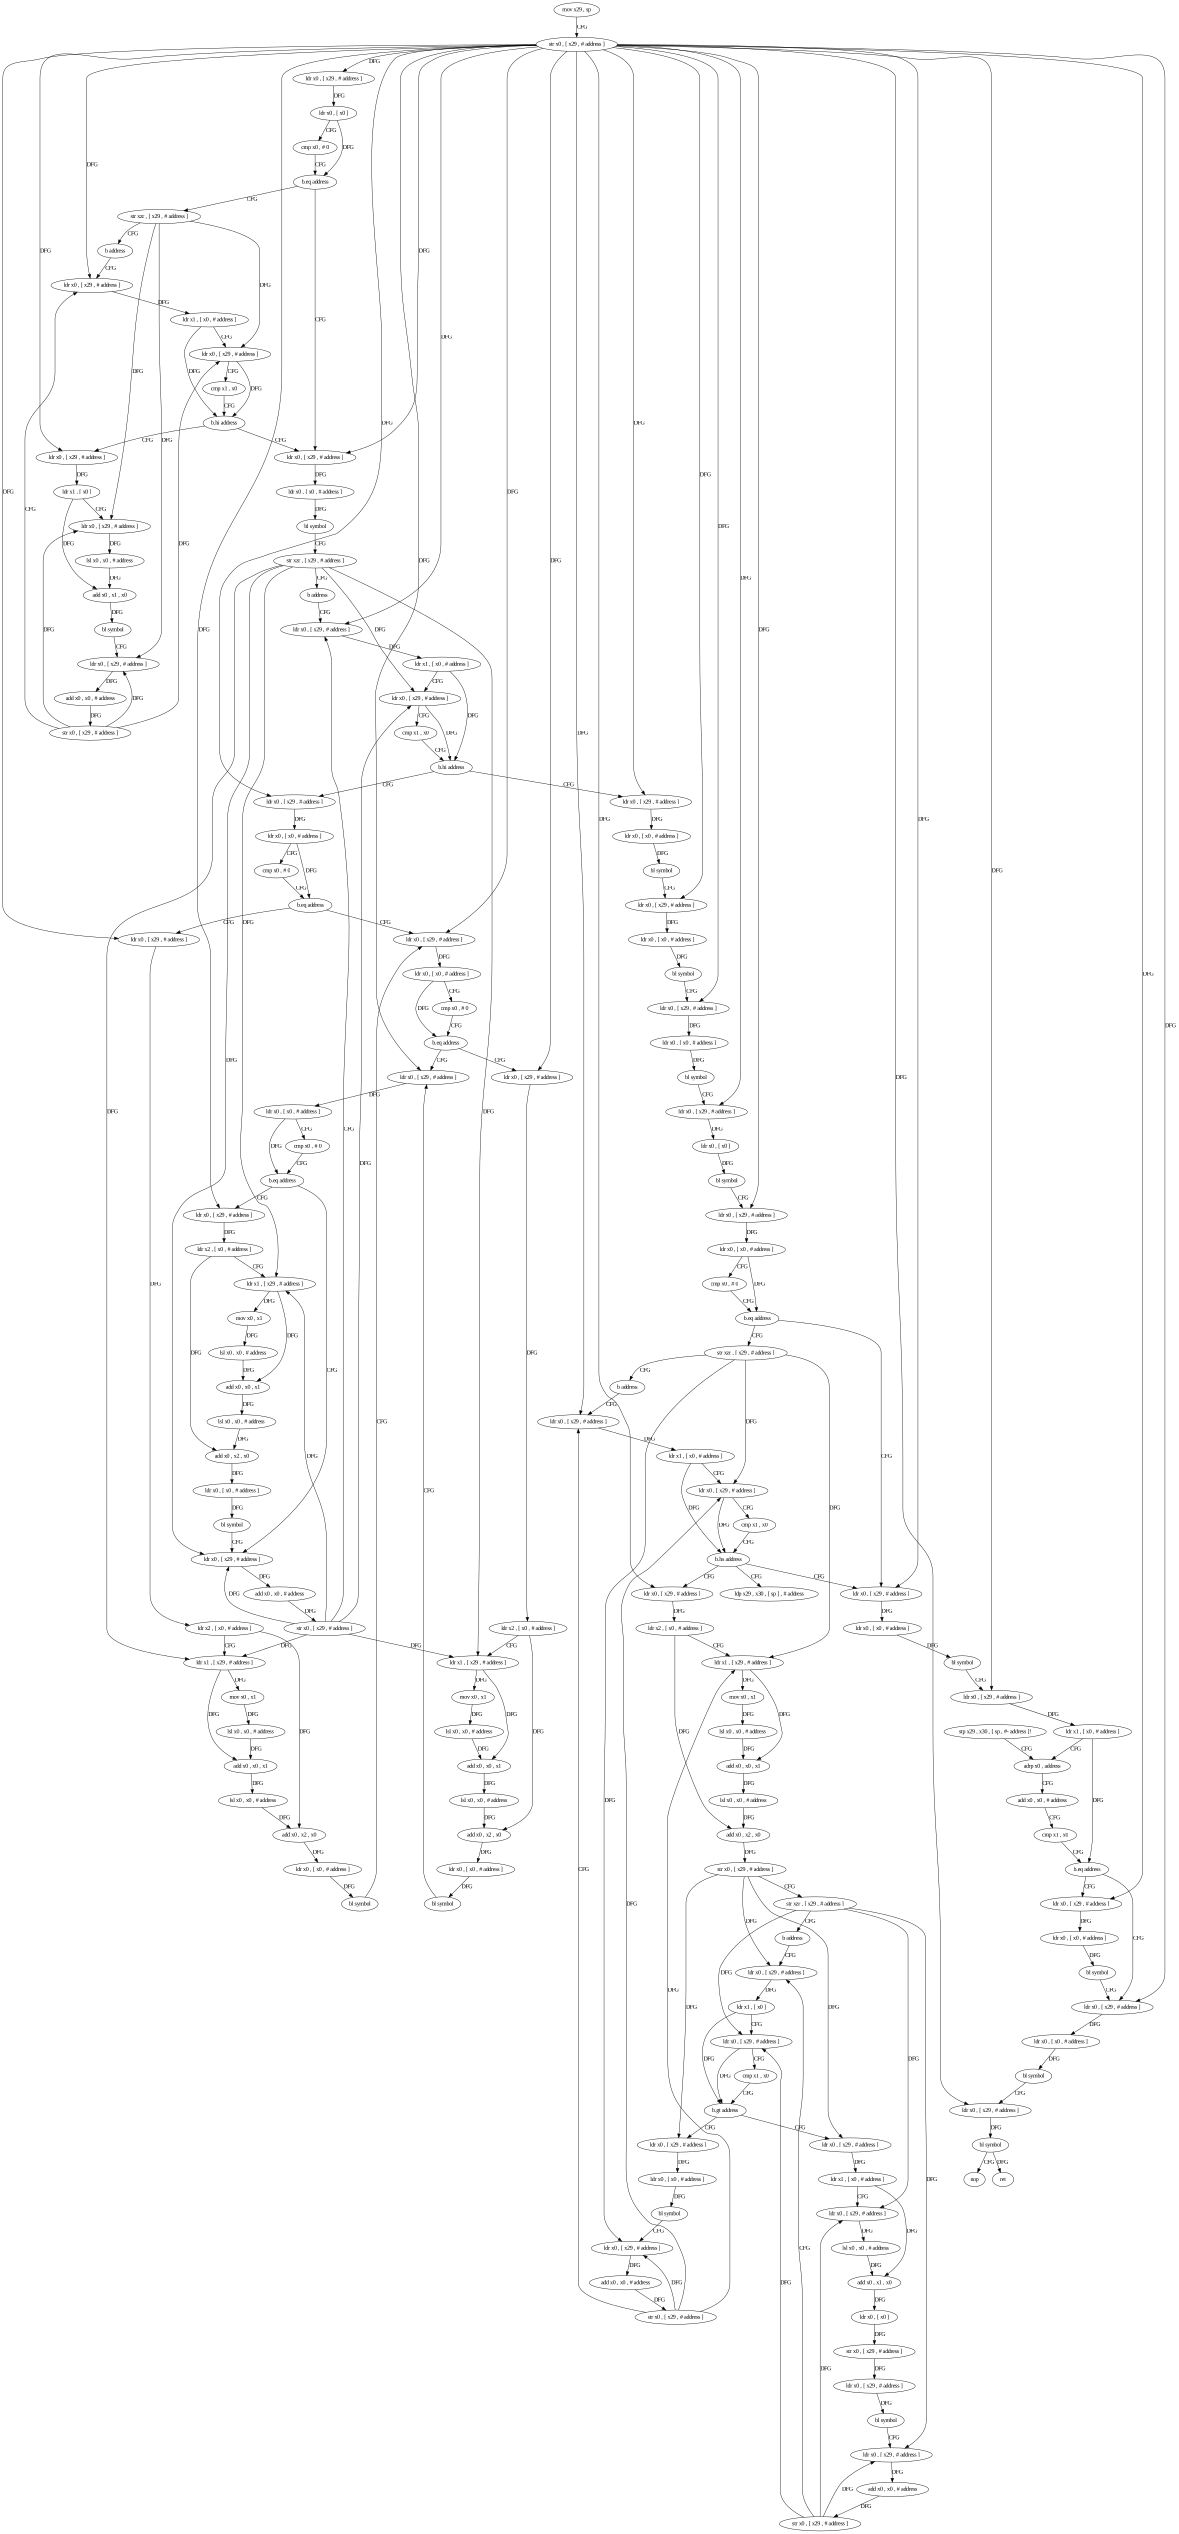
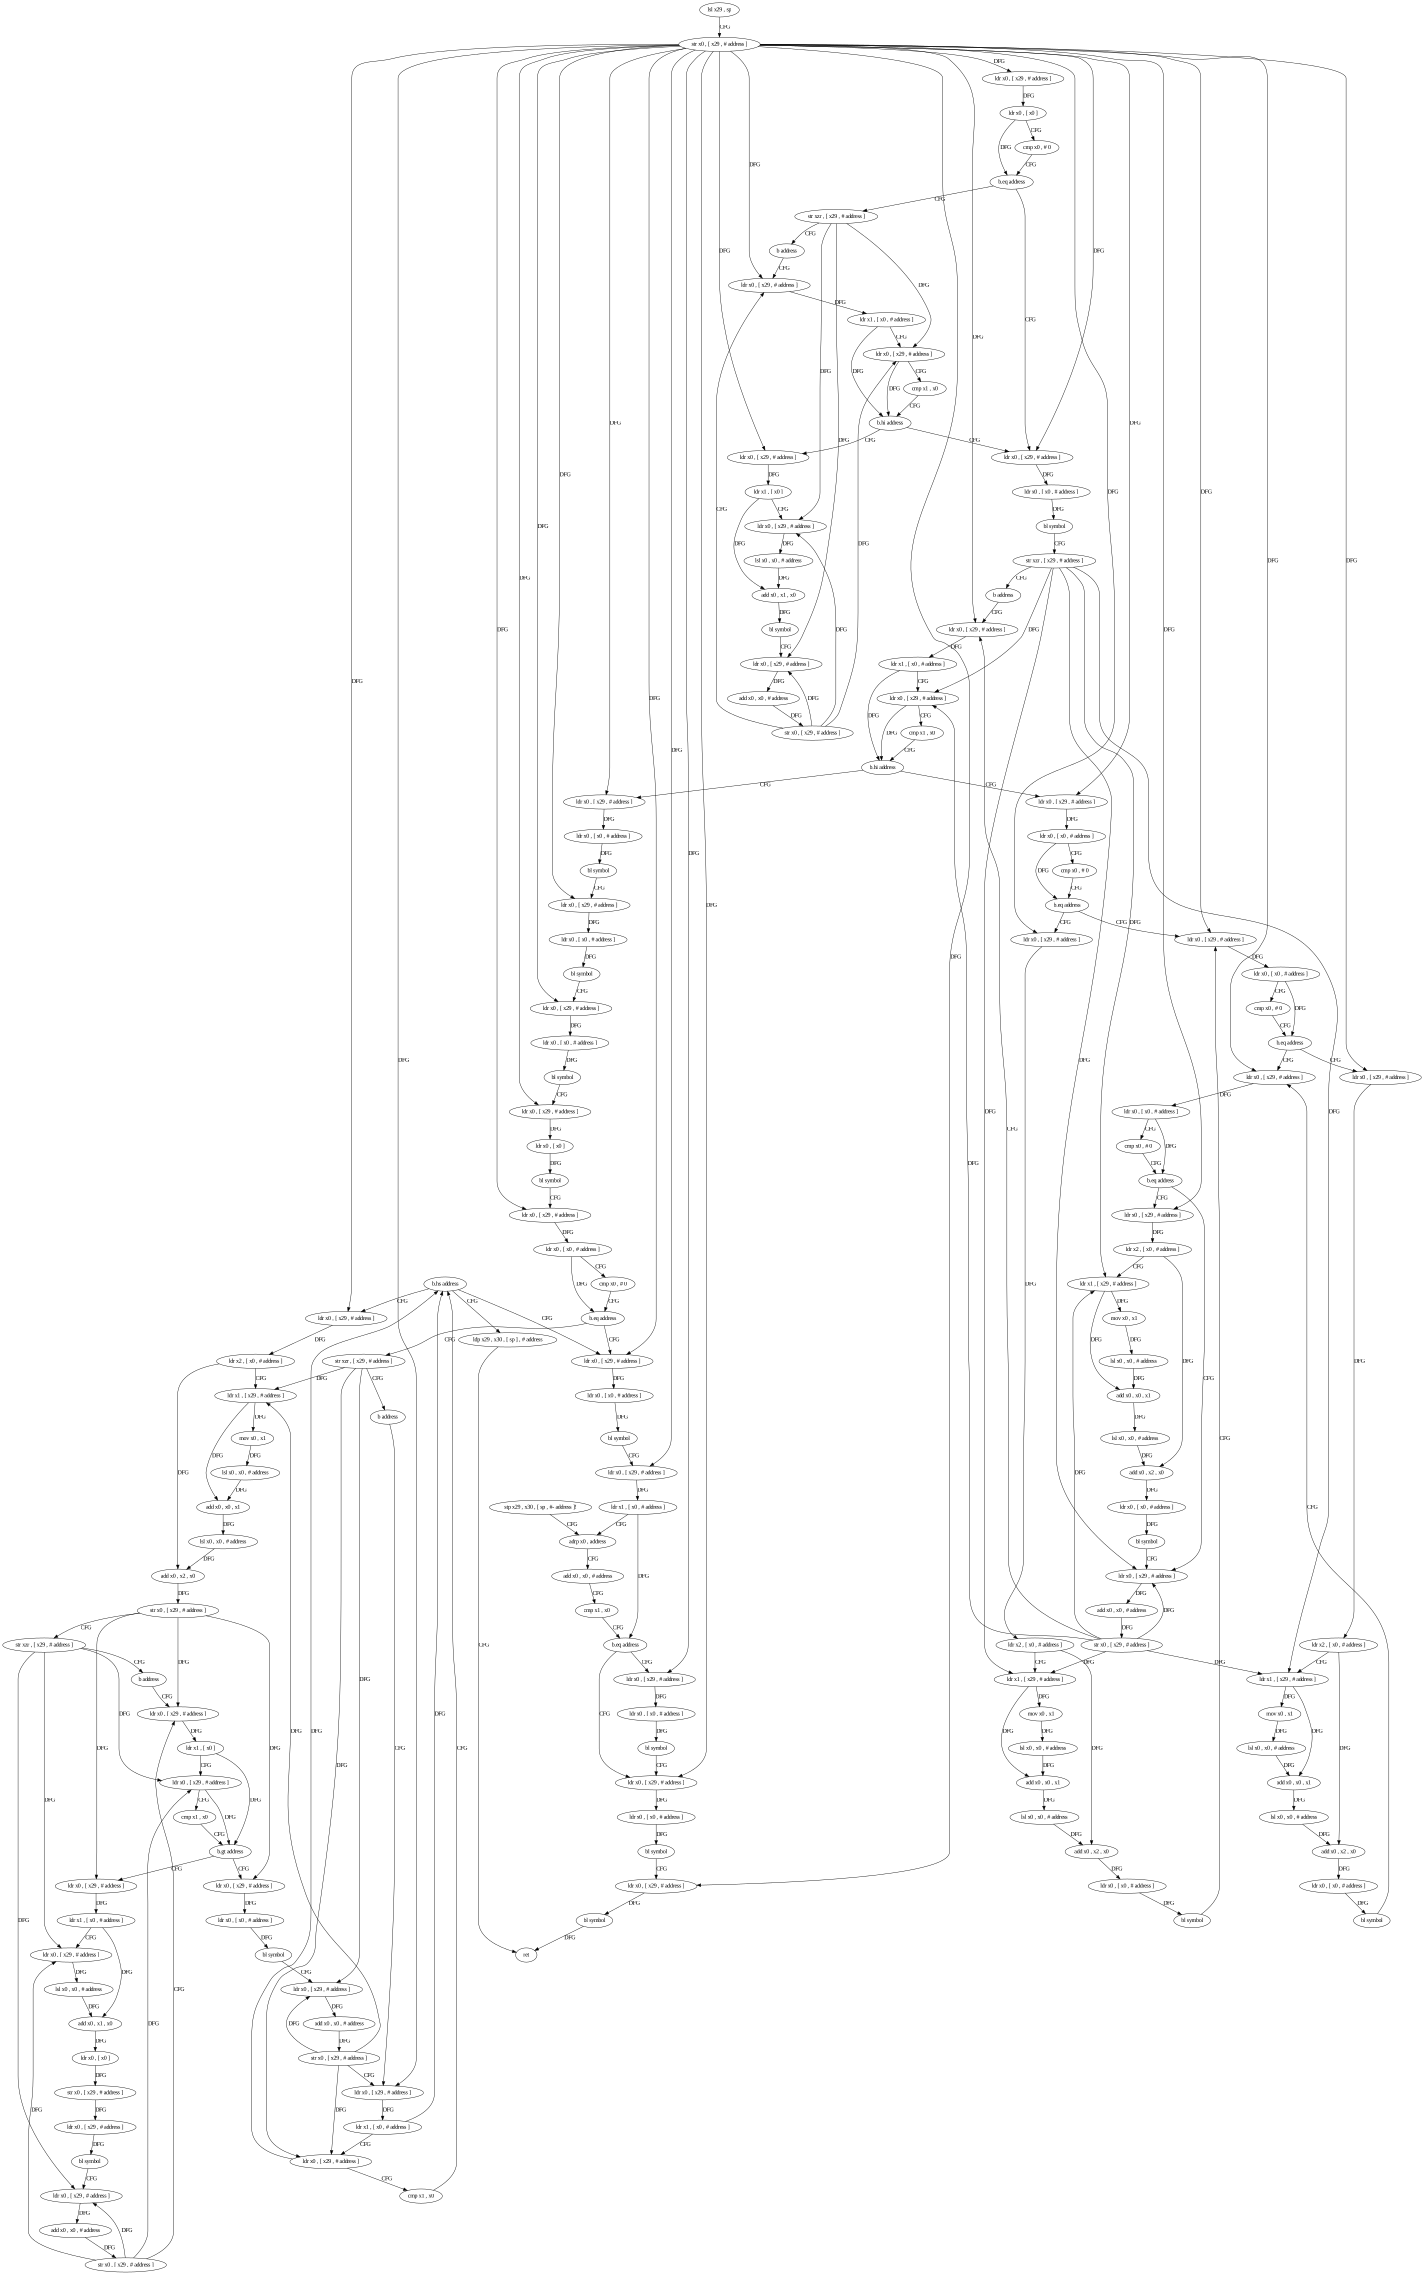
node "mov x29 , sp": label "mov x29 , sp" -> "lsl x29 , sp"
edge "ldp x29 , x30 , [ sp ] , # address" -> "ret": added, label "CFG"
node "nop": removed
